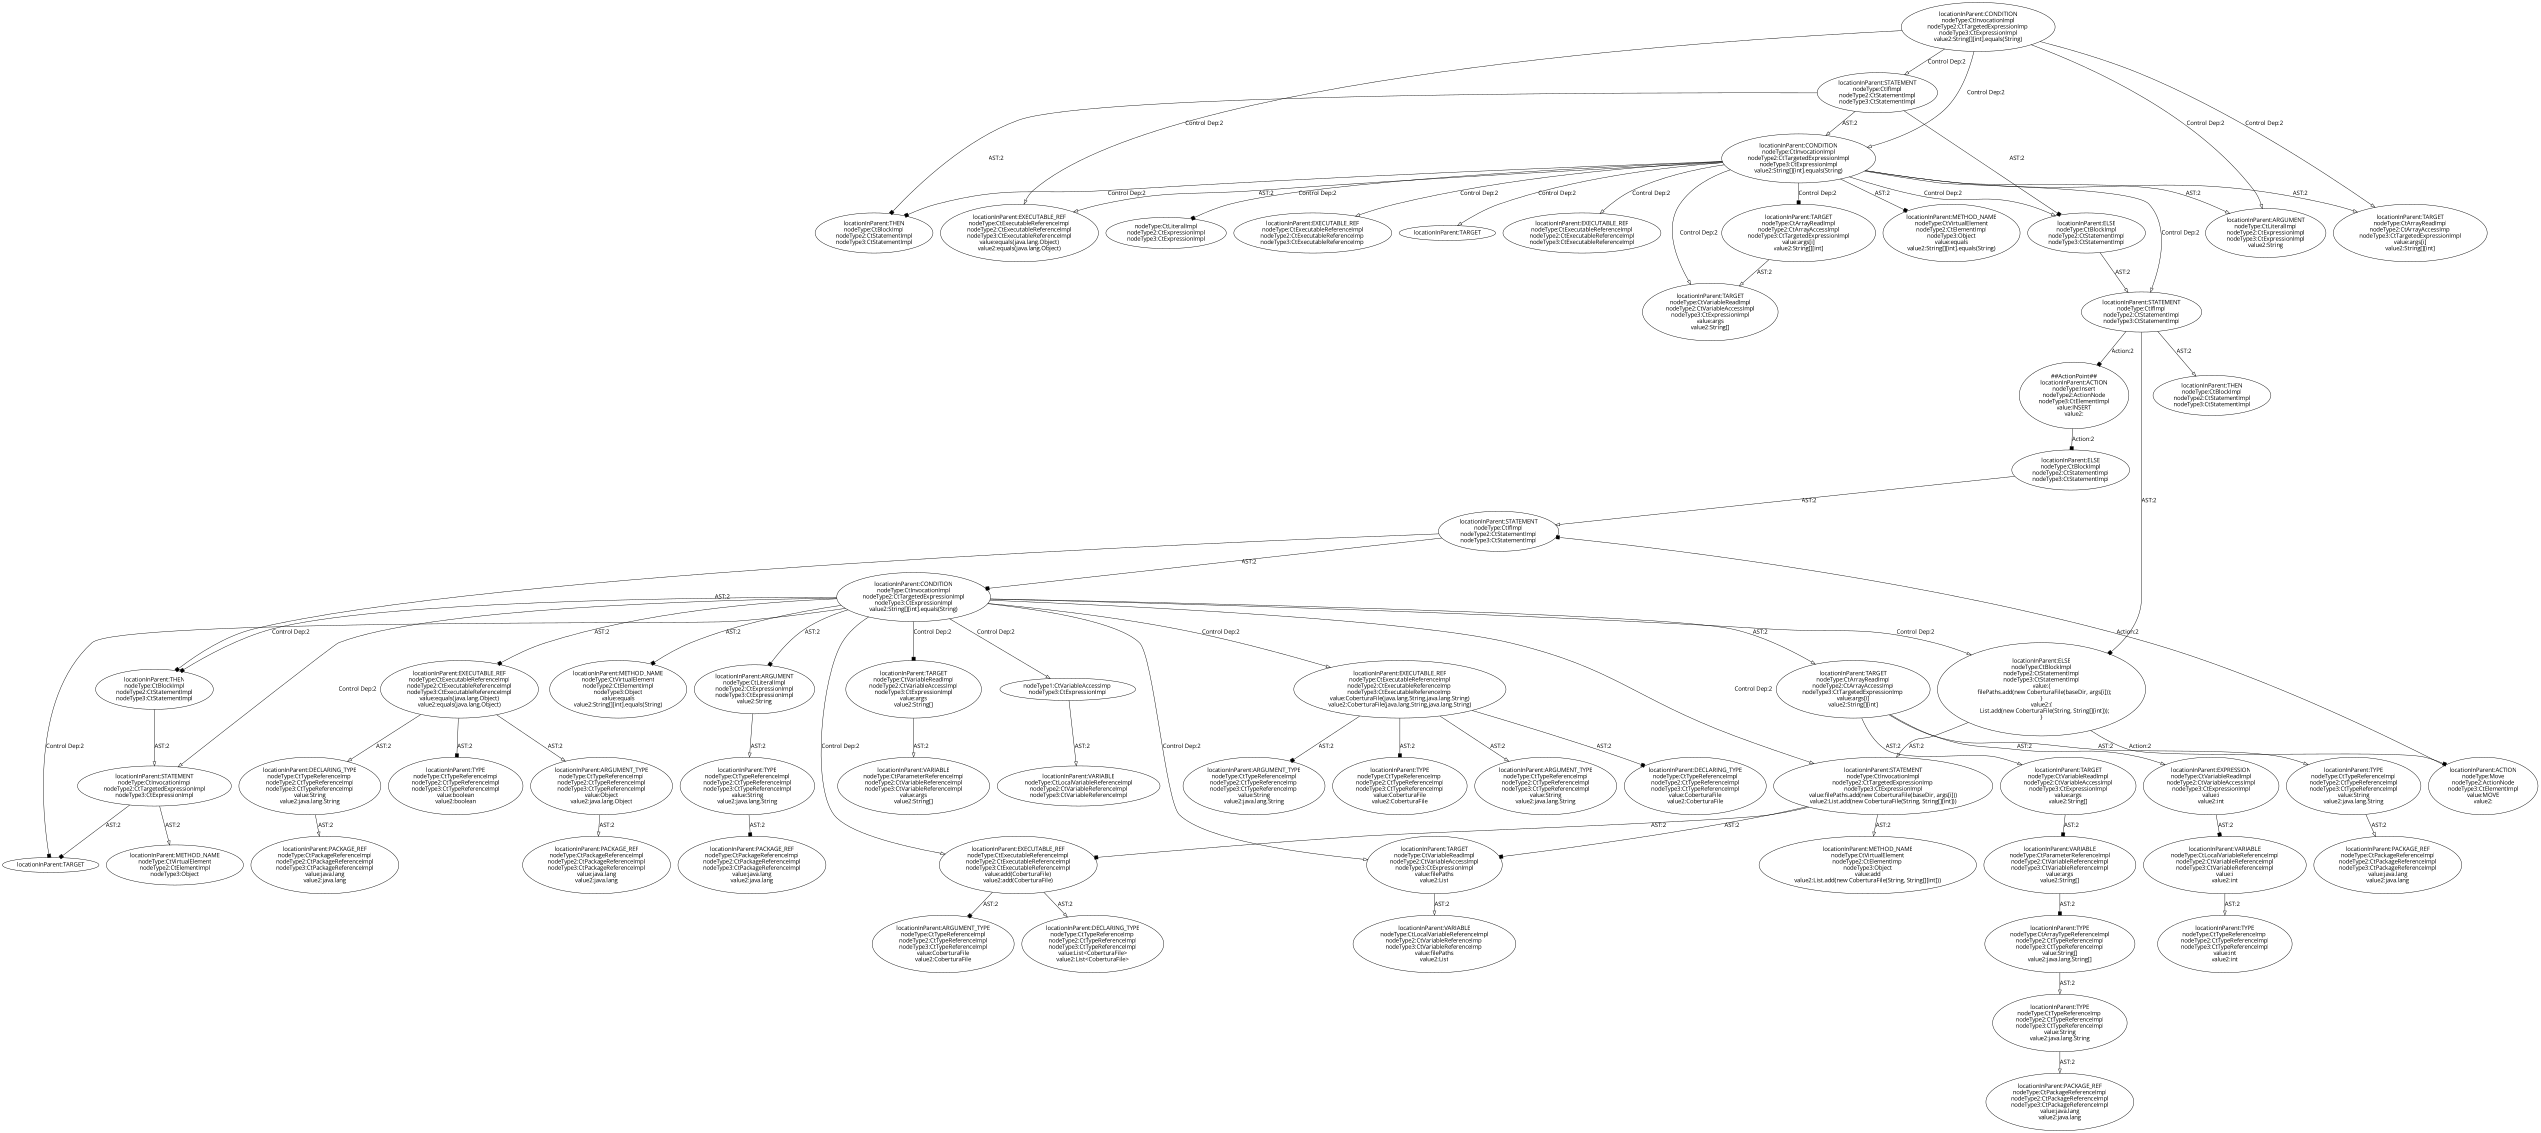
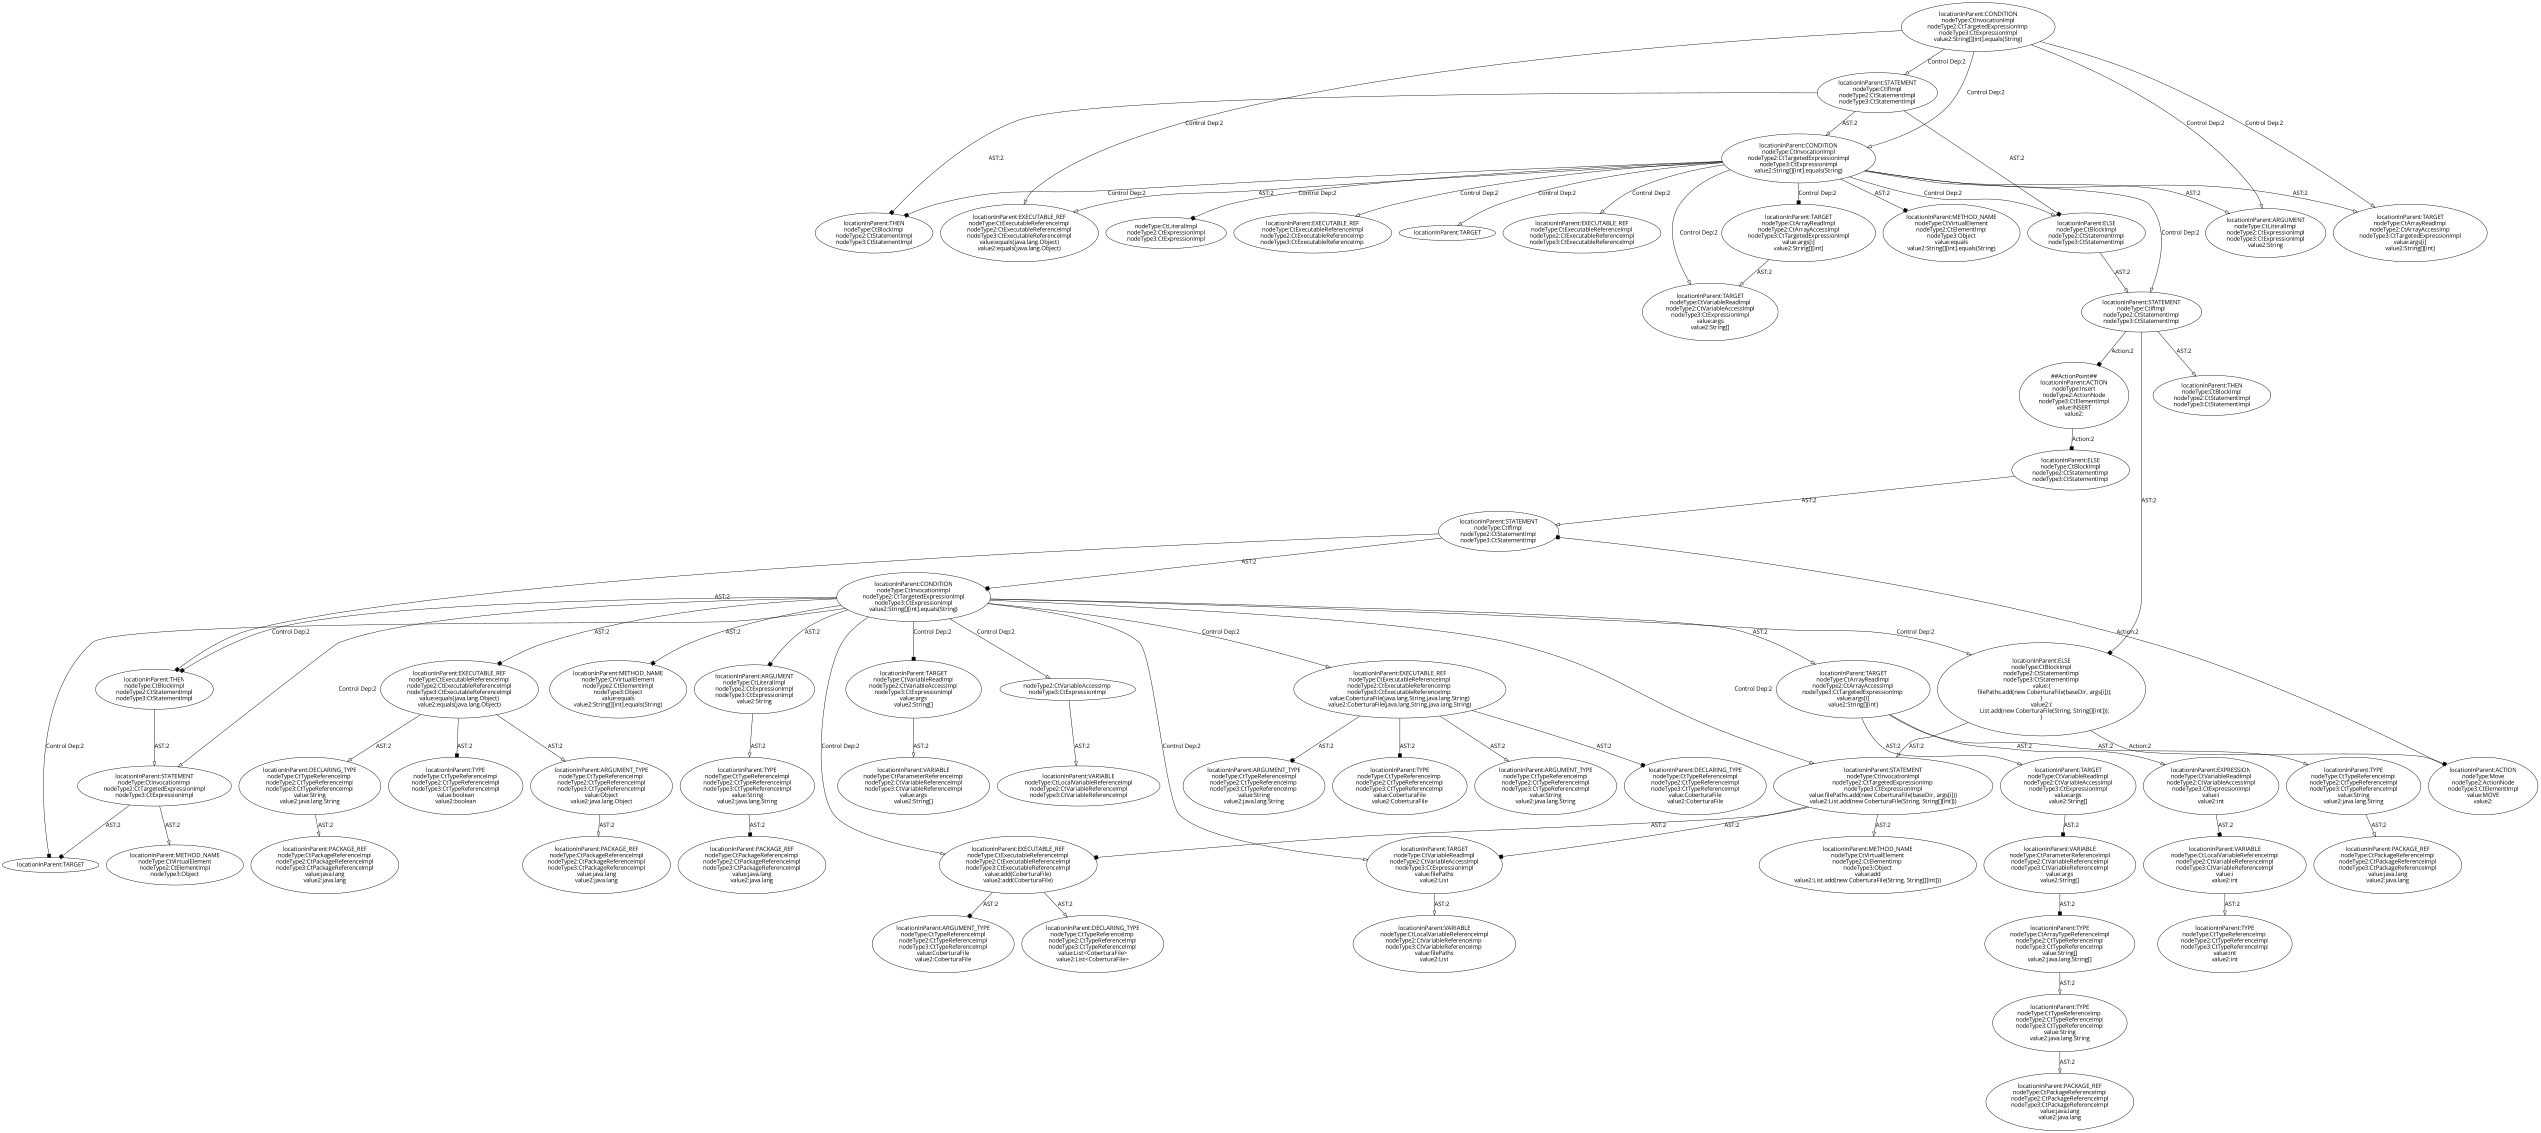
node "nodeType1:CtVariableAccessImpl nodeType3:CtExpressionImpl": label "nodeType1:CtVariableAccessImpl nodeType3:CtExpressionImpl" -> "nodeType2:CtVariableAccessImpl nodeType3:CtExpressionImpl"
